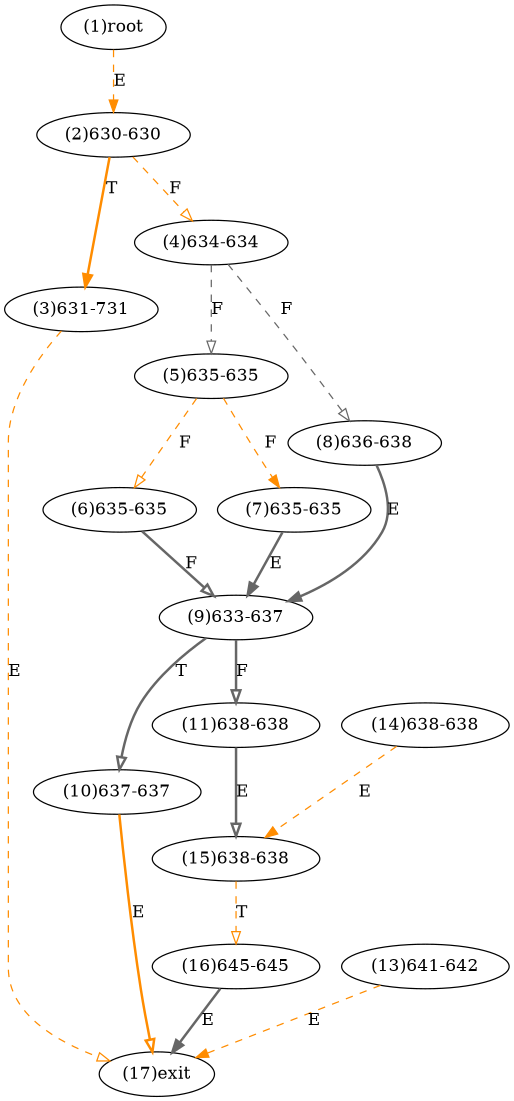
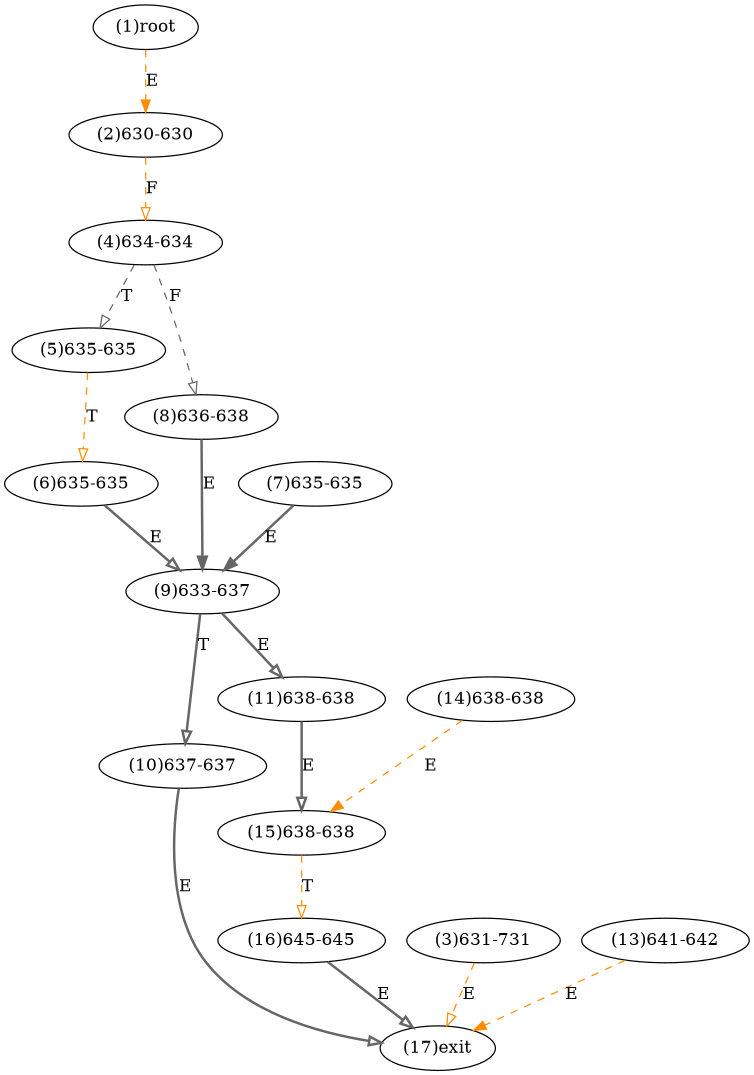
edge "(2)630-630" -> "(3)631-731": removed, label "T"
edge "(4)634-634" -> "(5)635-635": label "F" -> "T"
edge "(5)635-635" -> "(7)635-635": removed, label "F"
edge "(5)635-635" -> "(6)635-635": label "F" -> "T"
edge "(6)635-635" -> "(9)633-637": label "F" -> "E"
edge "(9)633-637" -> "(11)638-638": label "F" -> "E"
edge "(10)637-637" -> "(17)exit": color darkorange -> gray40
edge "(16)645-645" -> "(17)exit": arrowhead normal -> onormal
